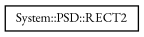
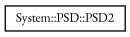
node "System::PSD::RECT2": label "System::PSD::RECT2" -> "System::PSD::PSD2"
